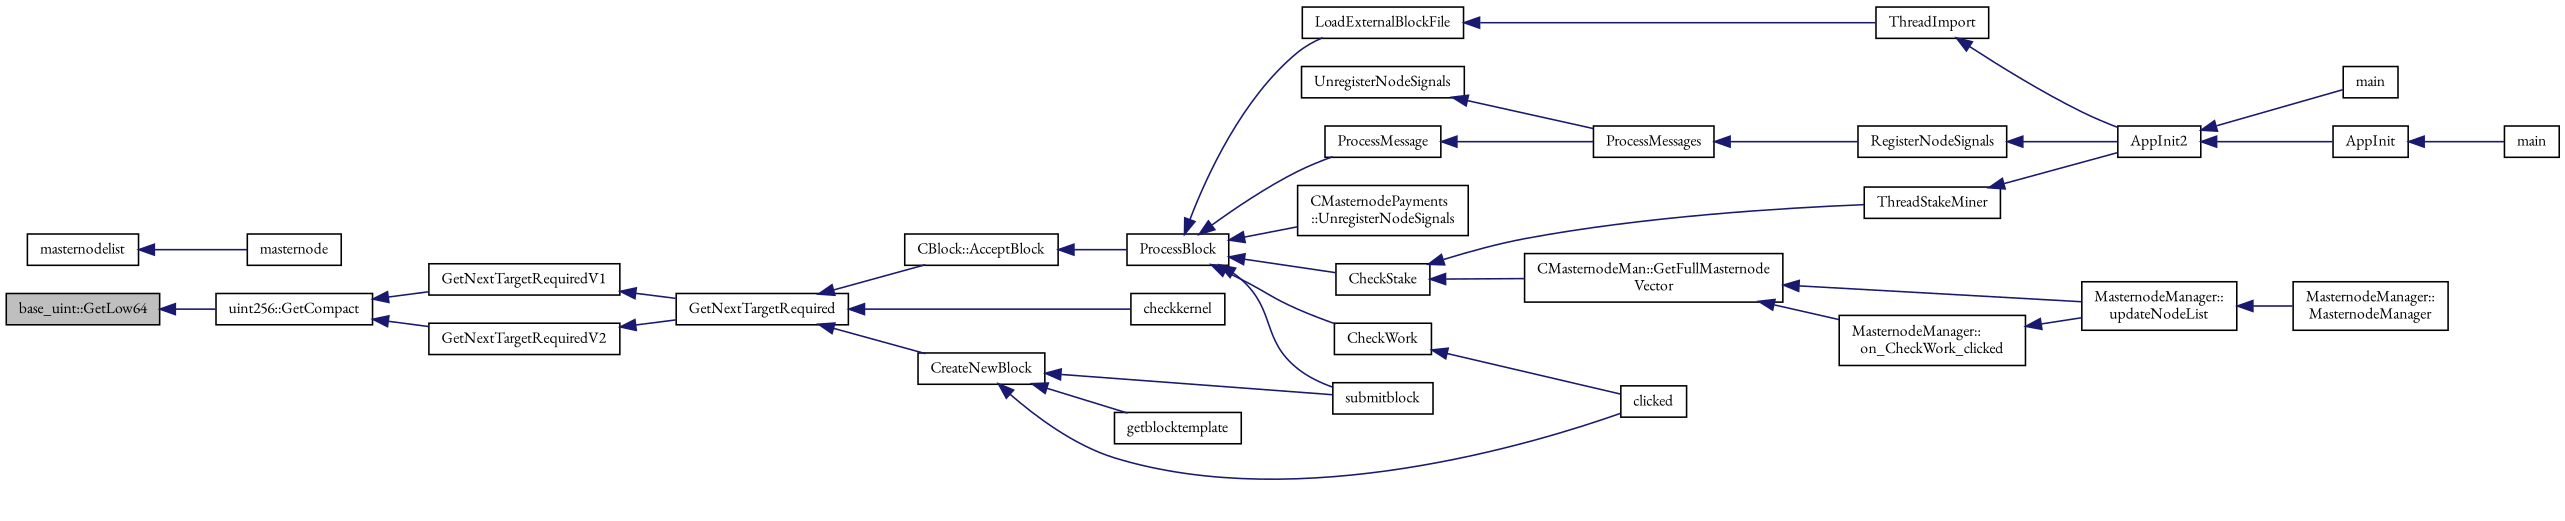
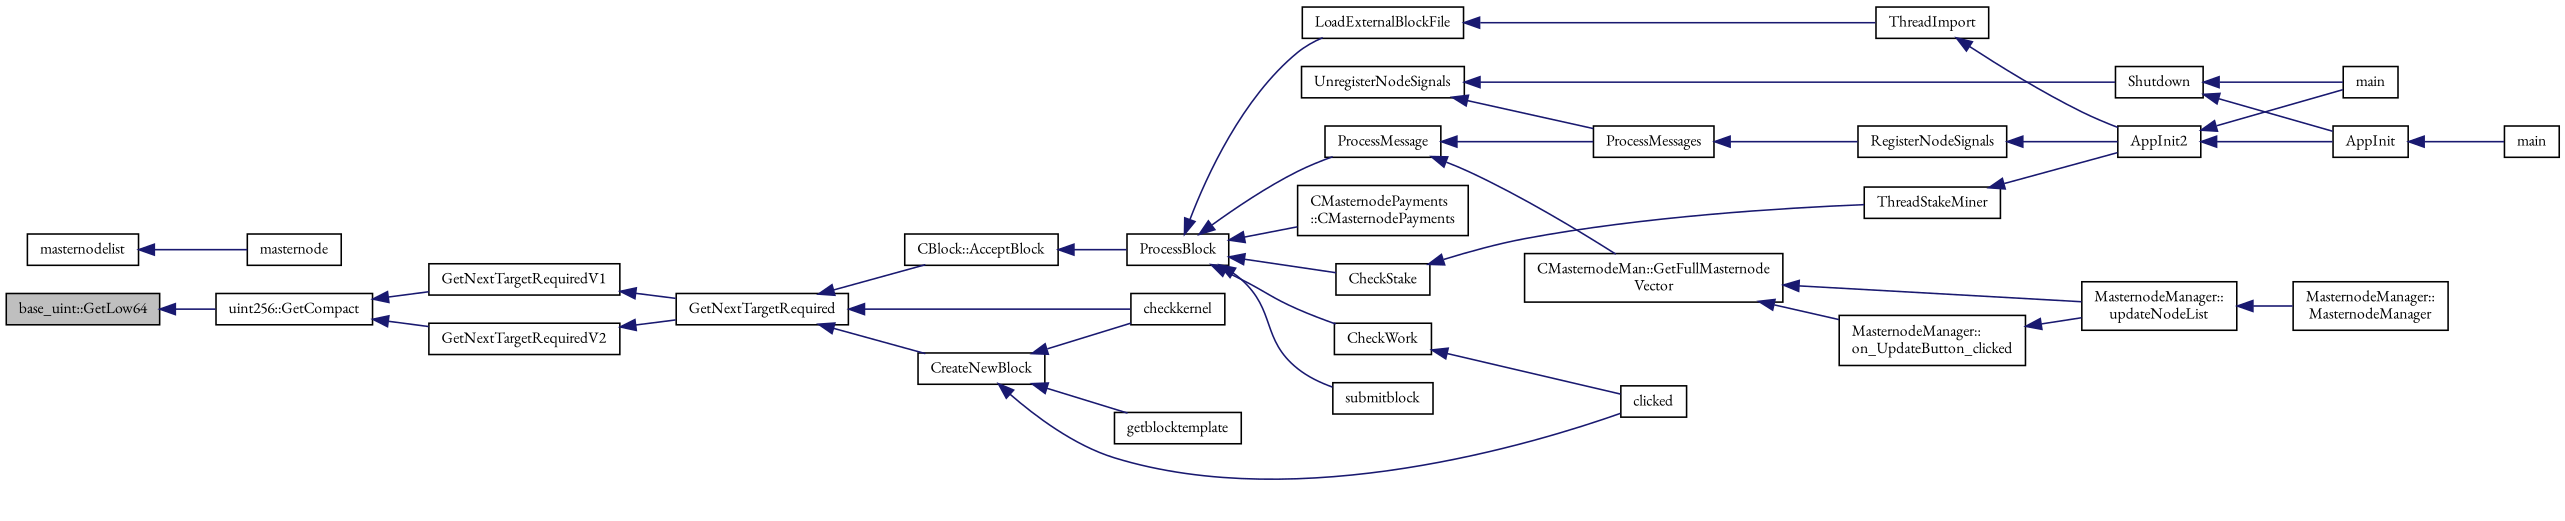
node "Shutdown": added
node "CMasternodePayments ::UnregisterNodeSignals": label "CMasternodePayments ::UnregisterNodeSignals" -> "CMasternodePayments ::CMasternodePayments"
edge "CMasternodeMan::GetFullMasternode Vector" -> "CheckStake": now "CMasternodeMan::GetFullMasternode Vector" -> "ProcessMessage"
node "MasternodeManager:: on_CheckWork_clicked": label "MasternodeManager:: on_CheckWork_clicked" -> "MasternodeManager:: on_UpdateButton_clicked"
edge "submitblock" -> "CreateNewBlock": now "checkkernel" -> "CreateNewBlock"
